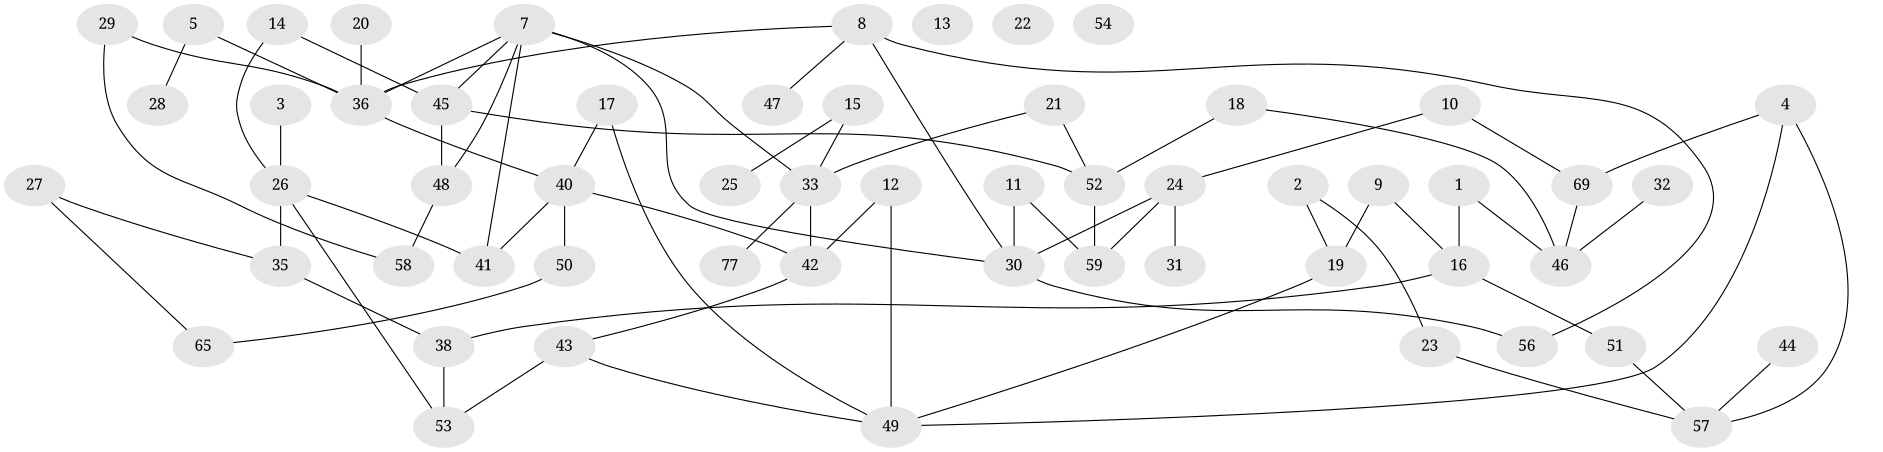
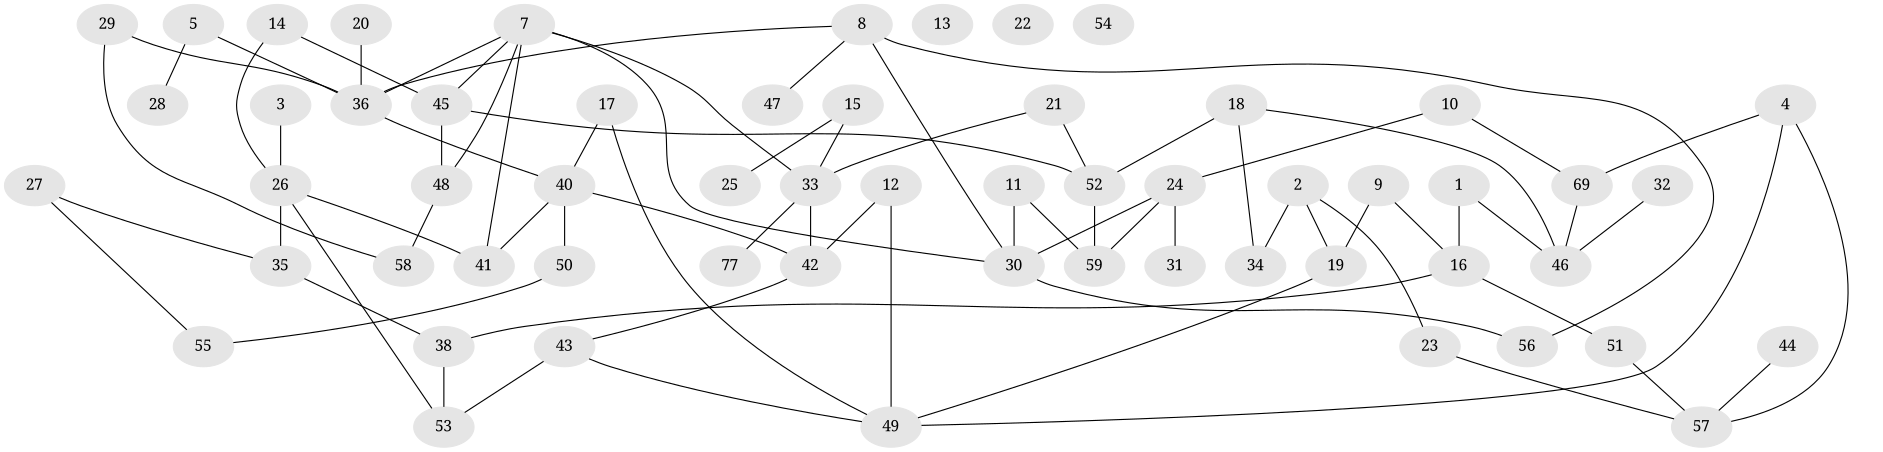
node "34": added
node "65": label "65" -> "55"
